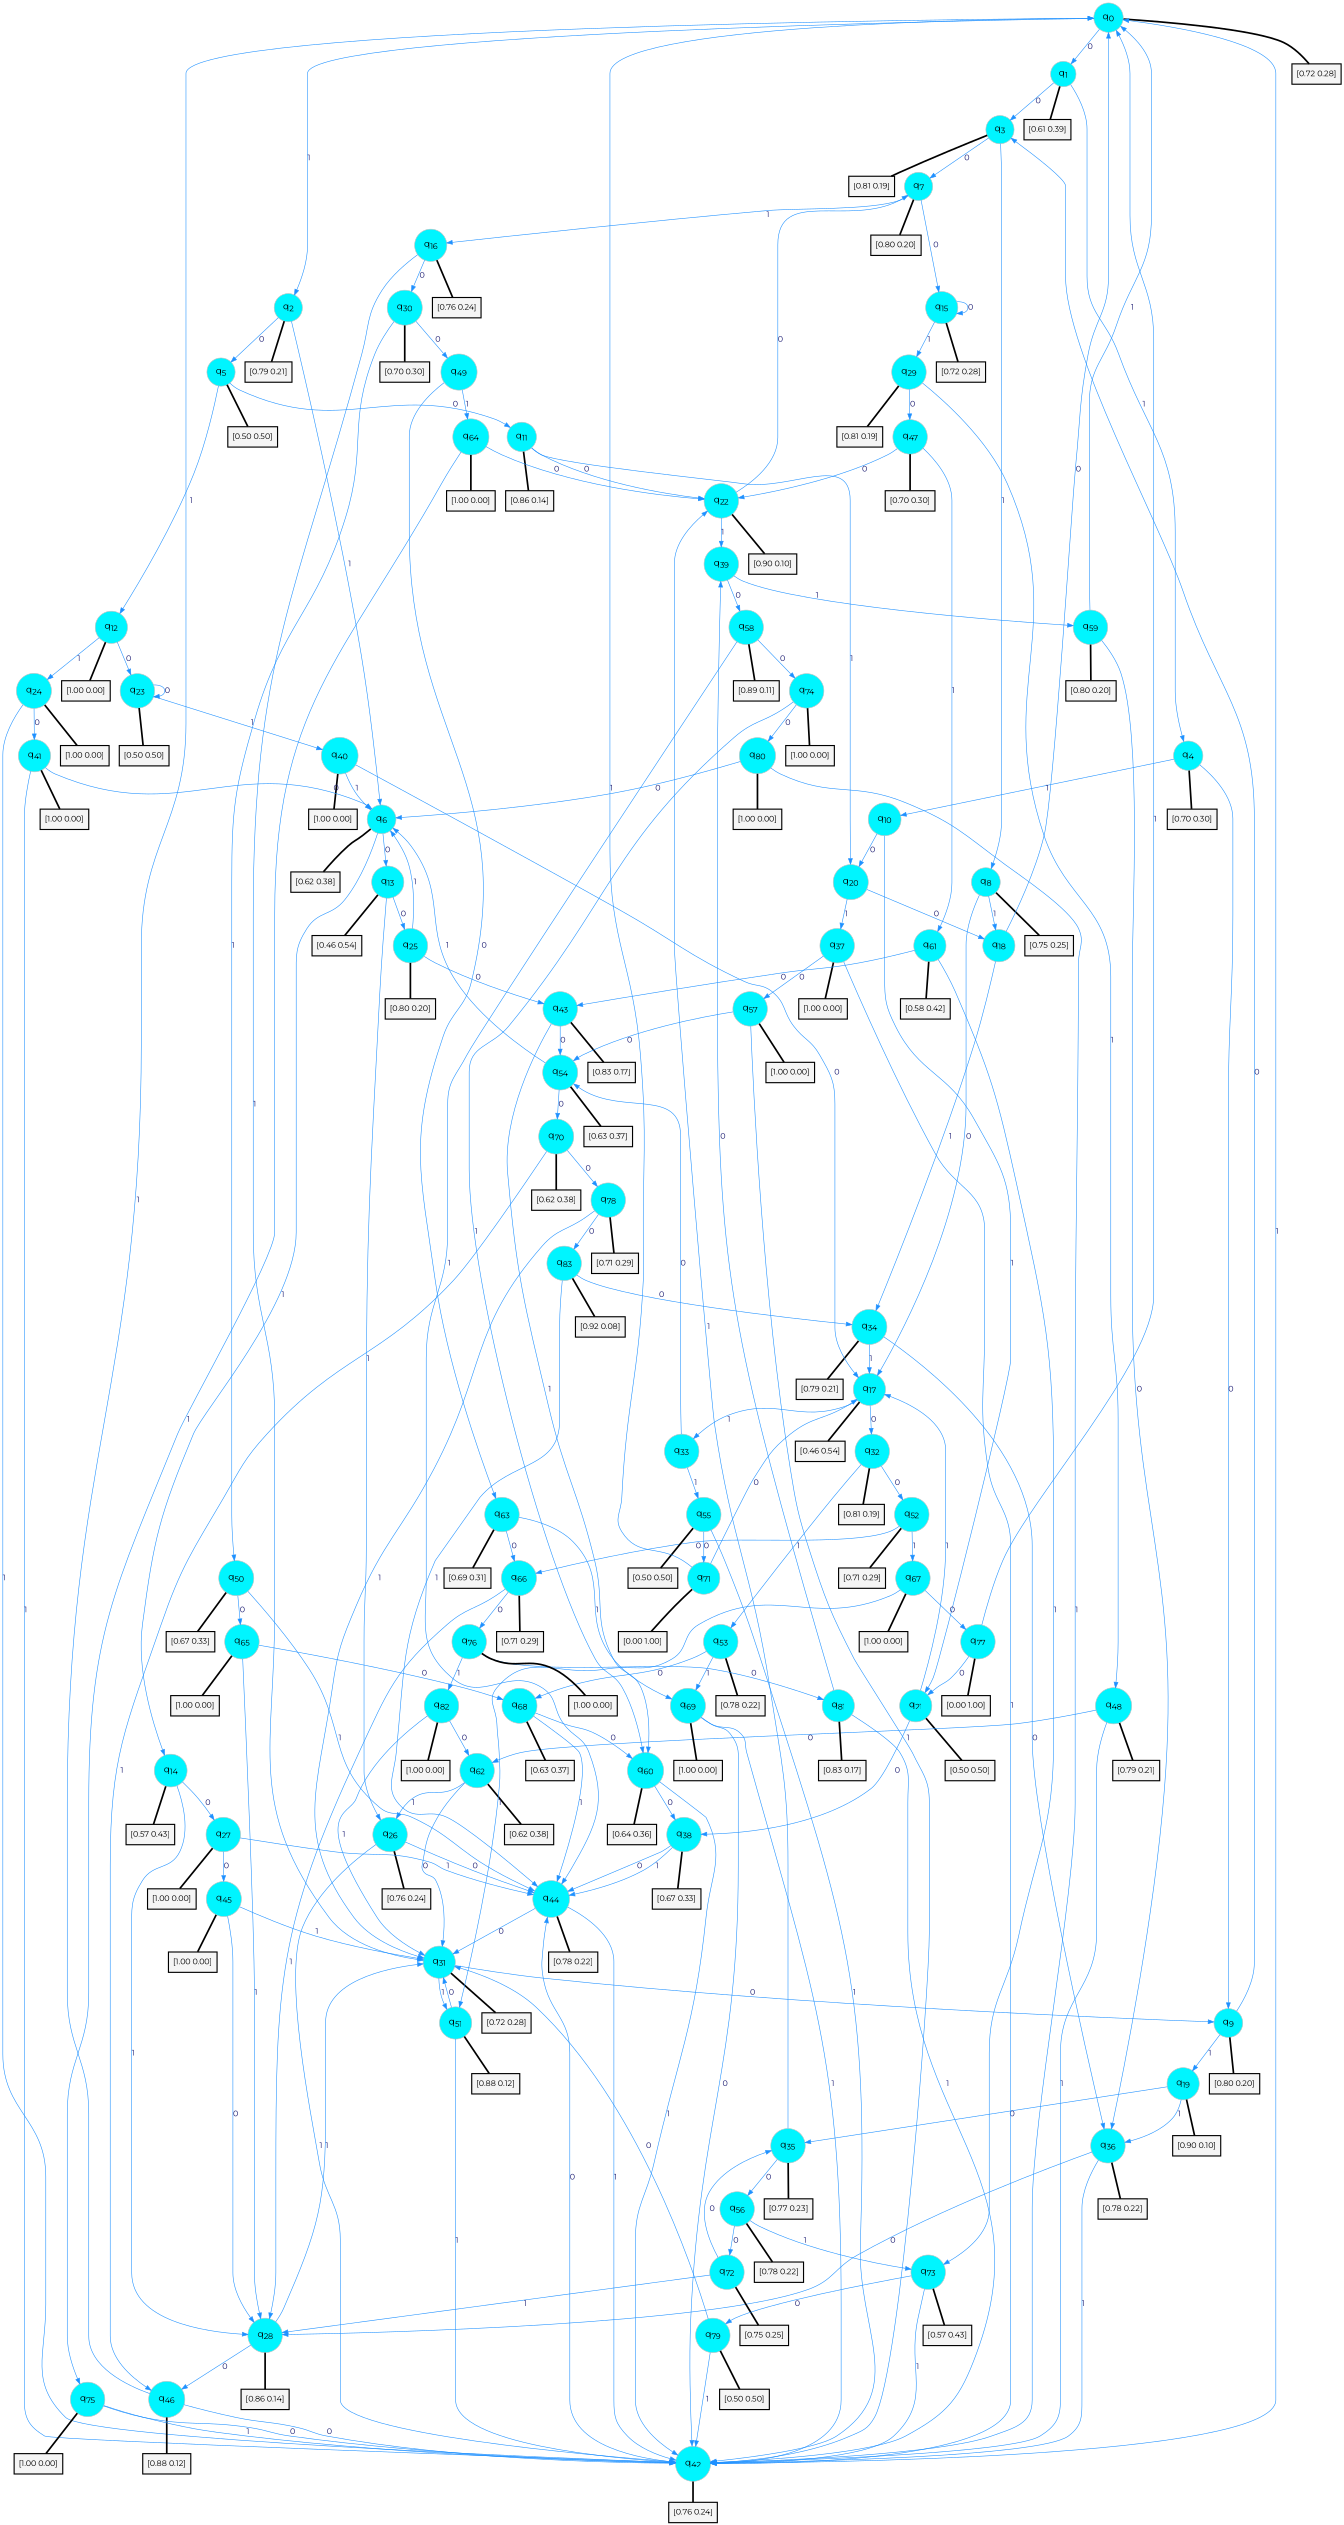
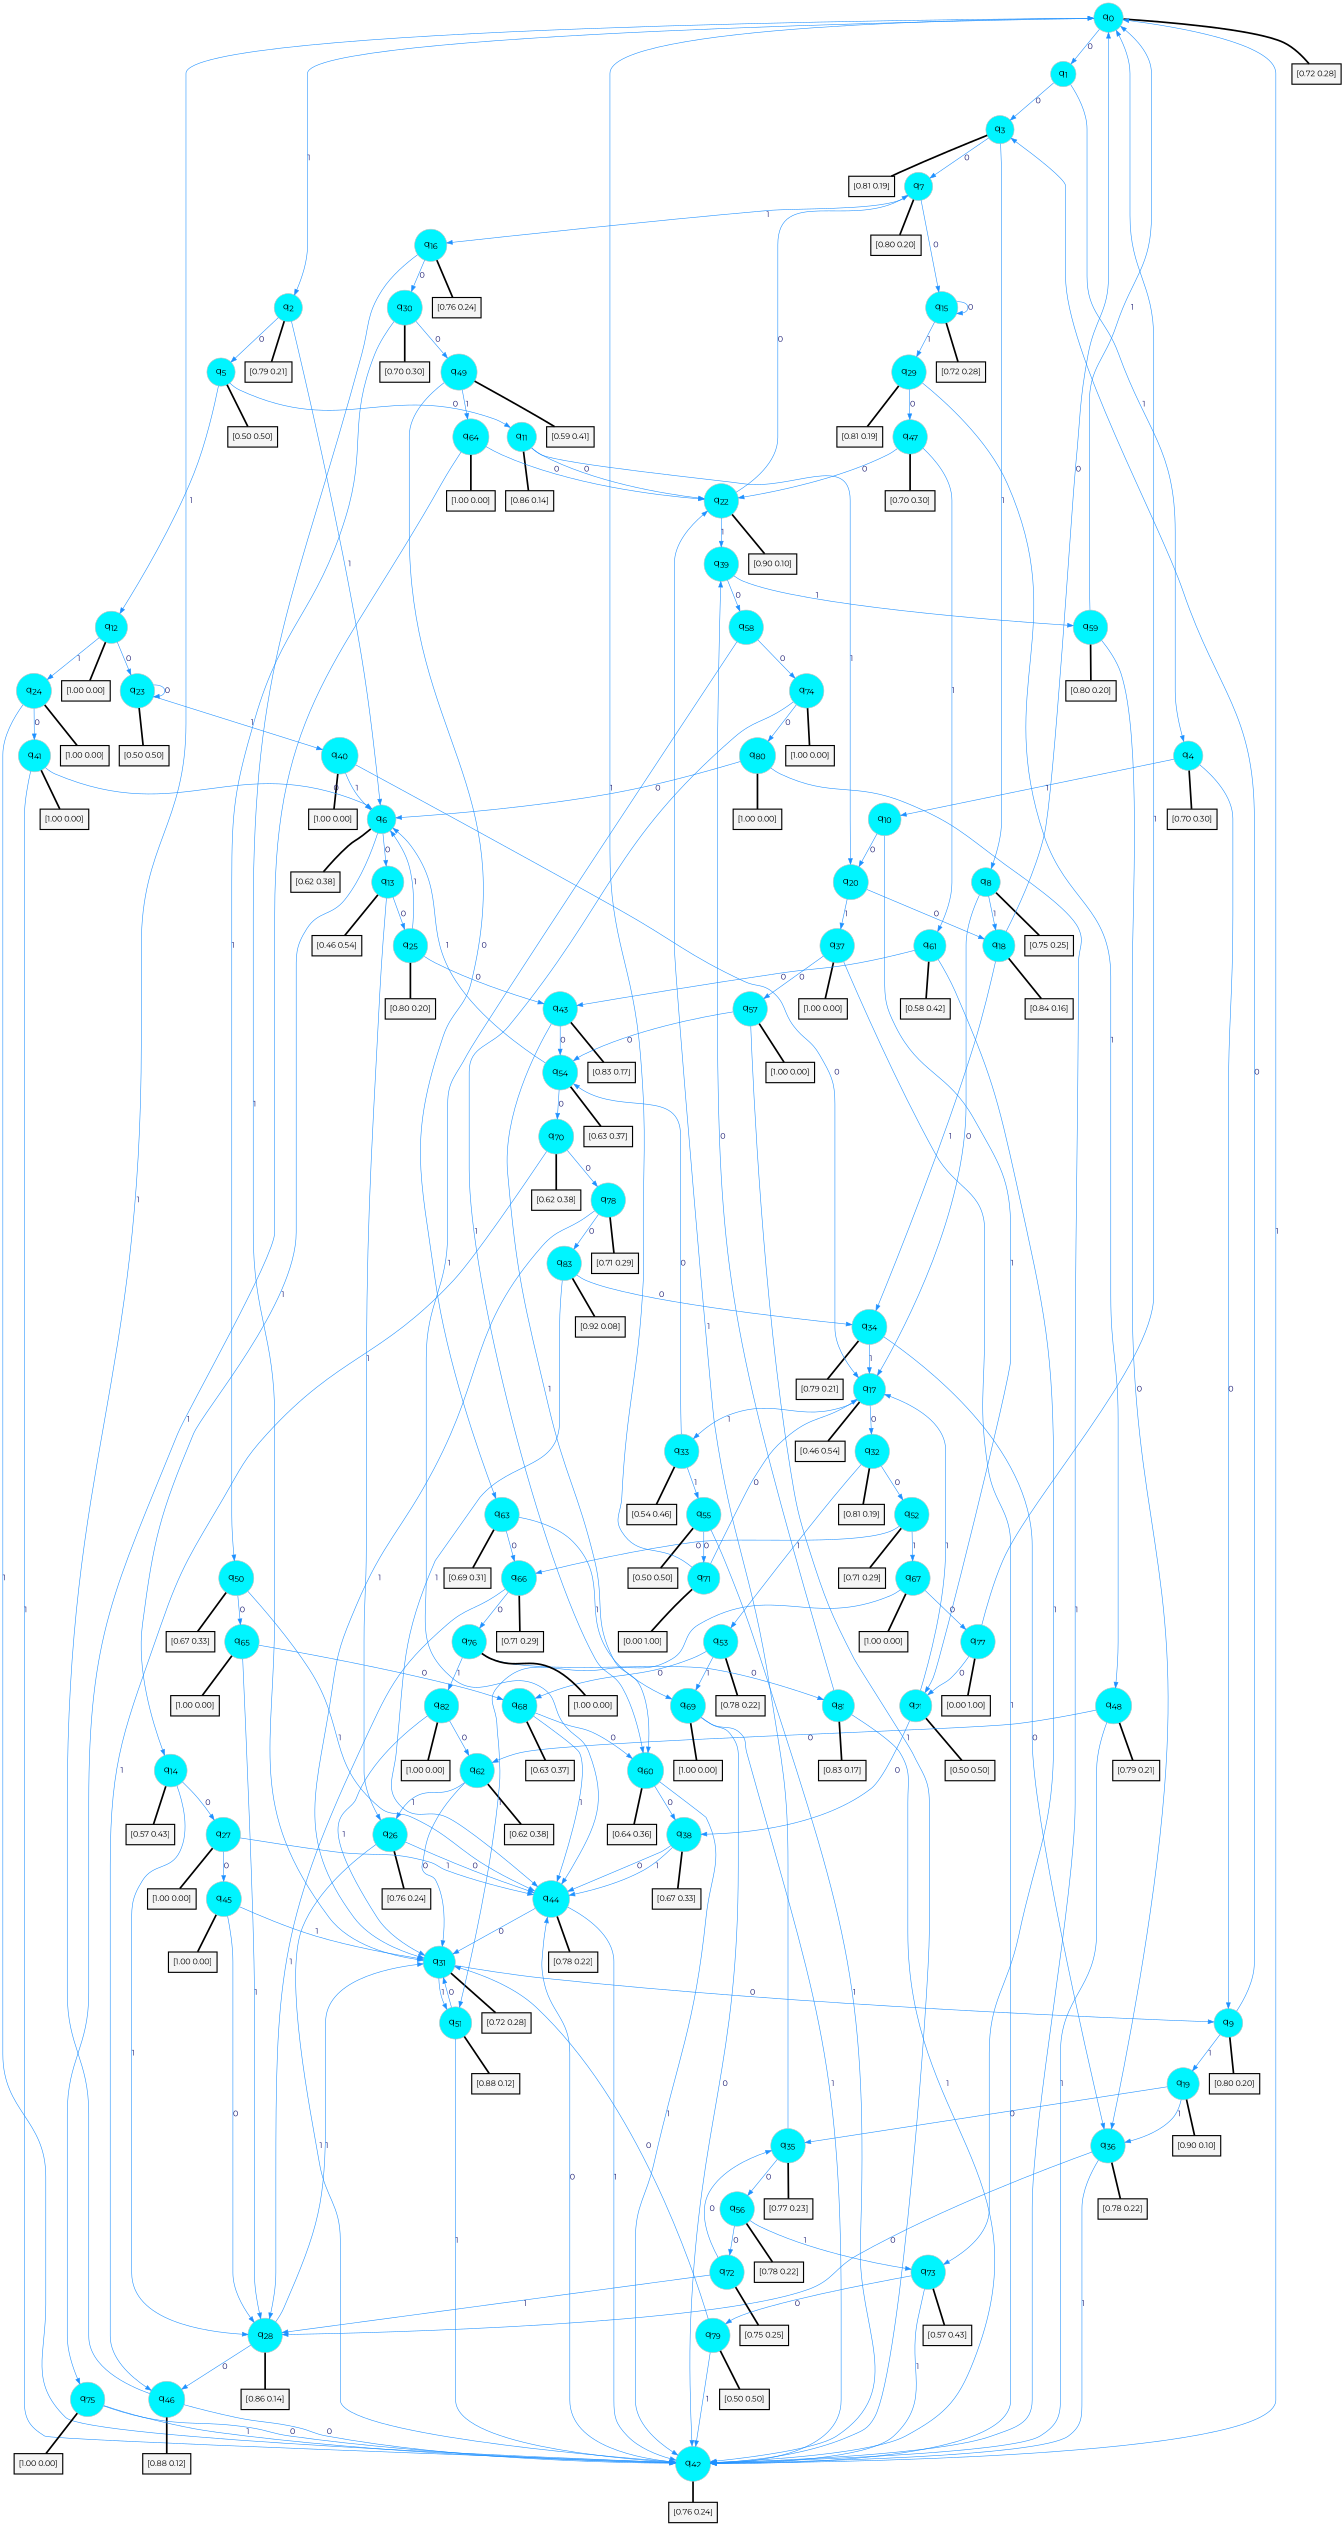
node "[0.61 0.39]": removed
node "[0.59 0.41]": added
node "[0.89 0.11]": removed
node "[0.84 0.16]": added
node "[0.54 0.46]": added
